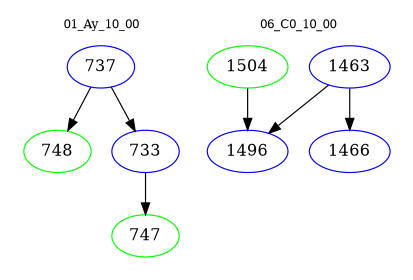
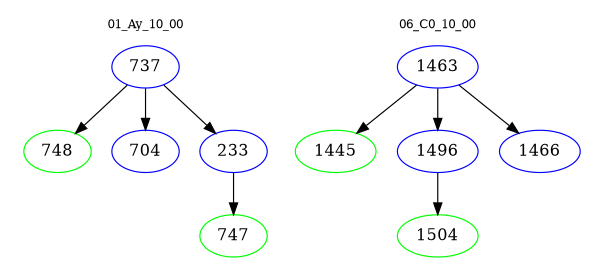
edge "1504" -> "1496": reversed
node "733": label "733" -> "233"
node "704": added
node "1445": added
